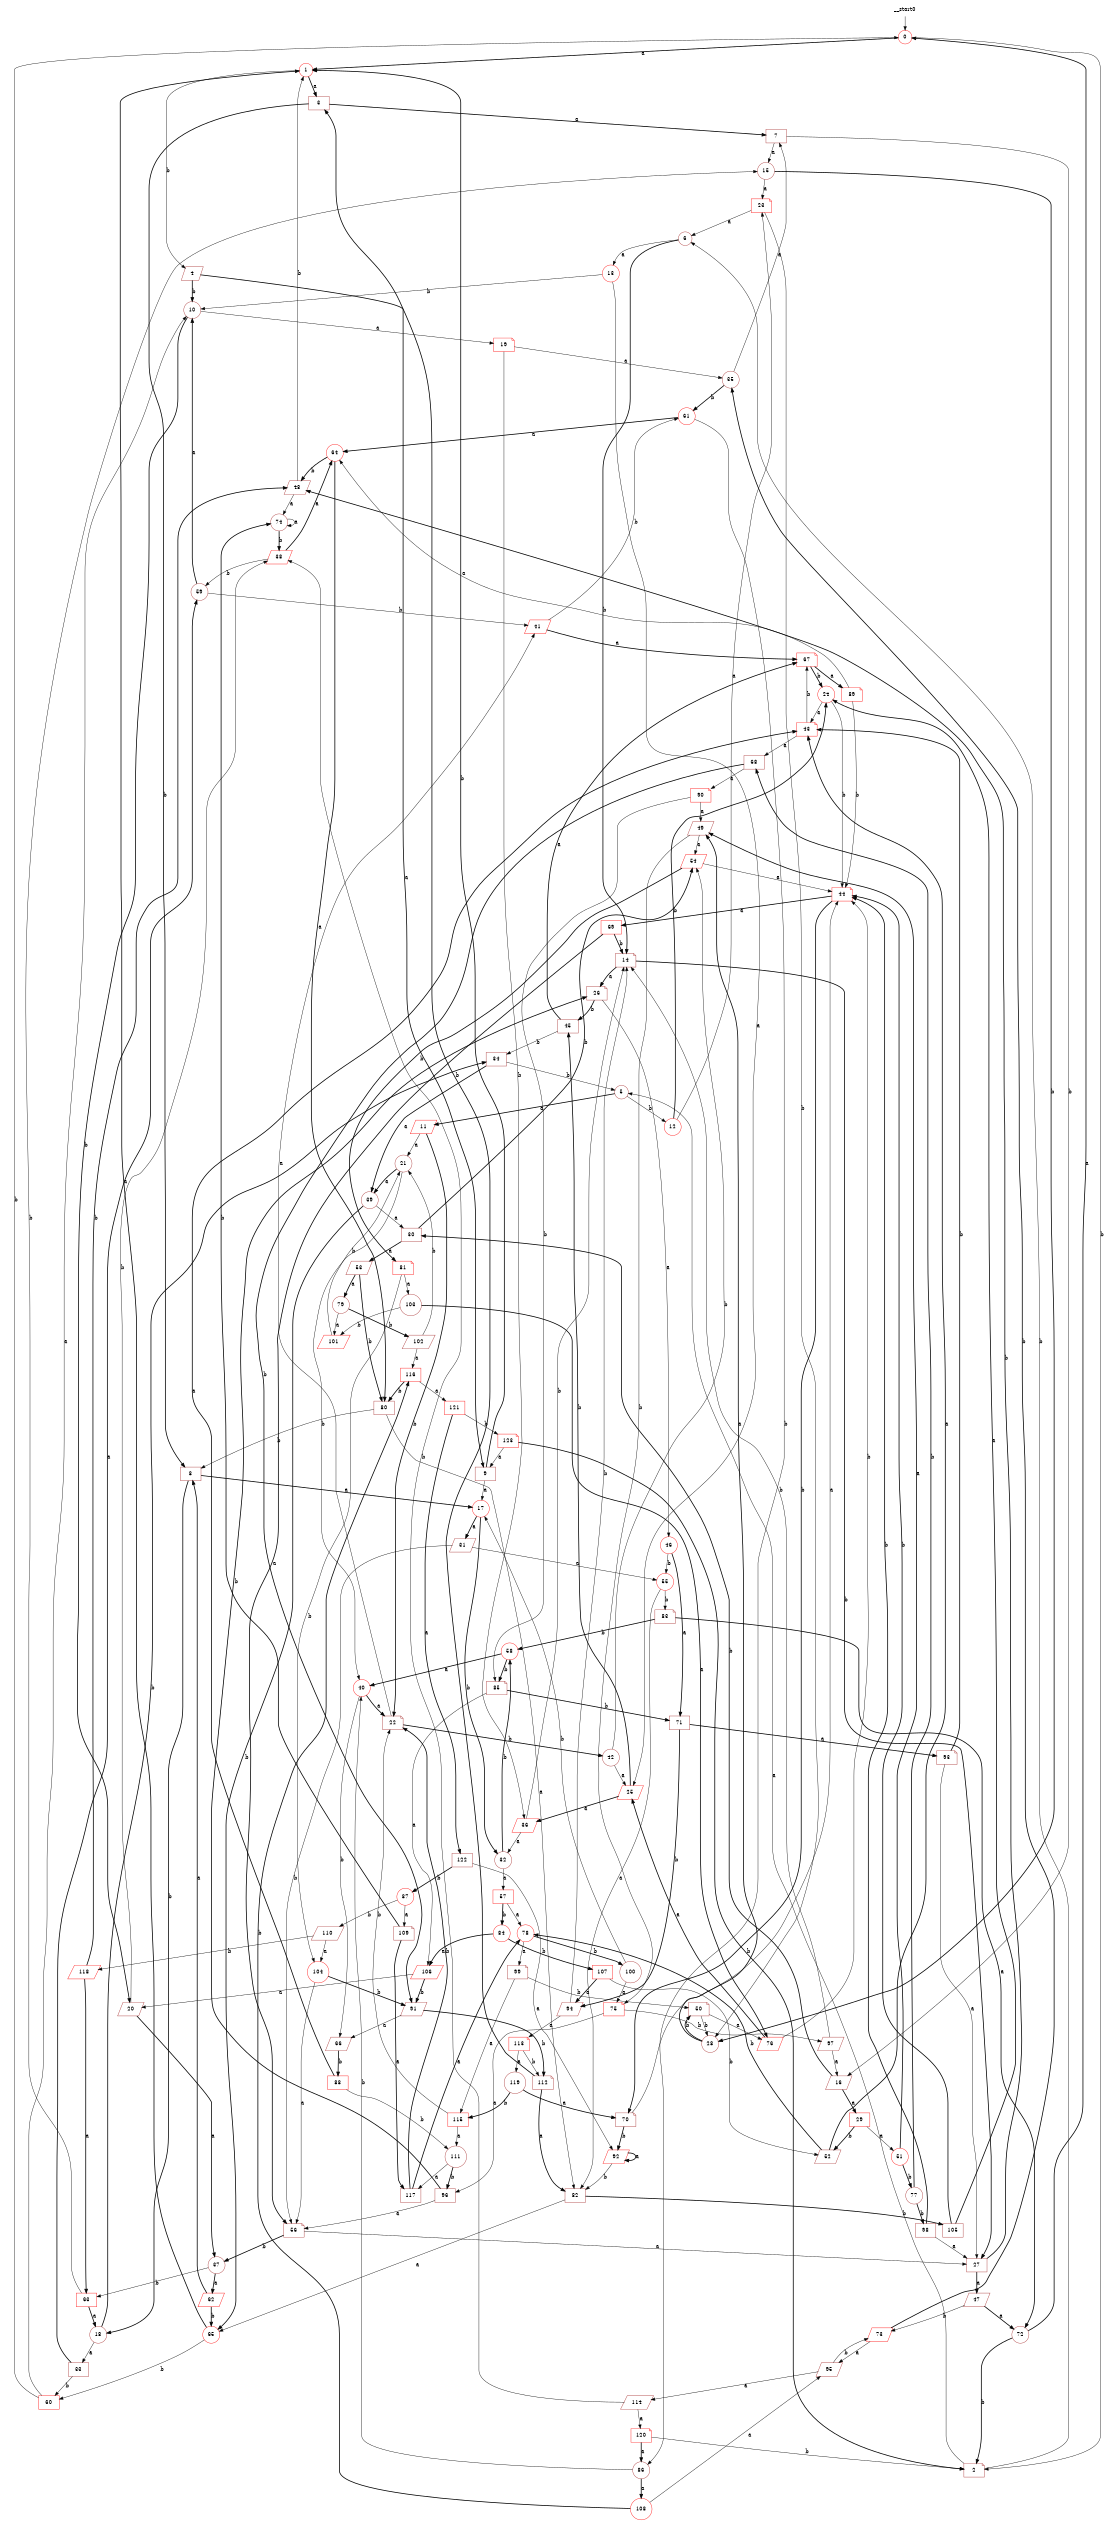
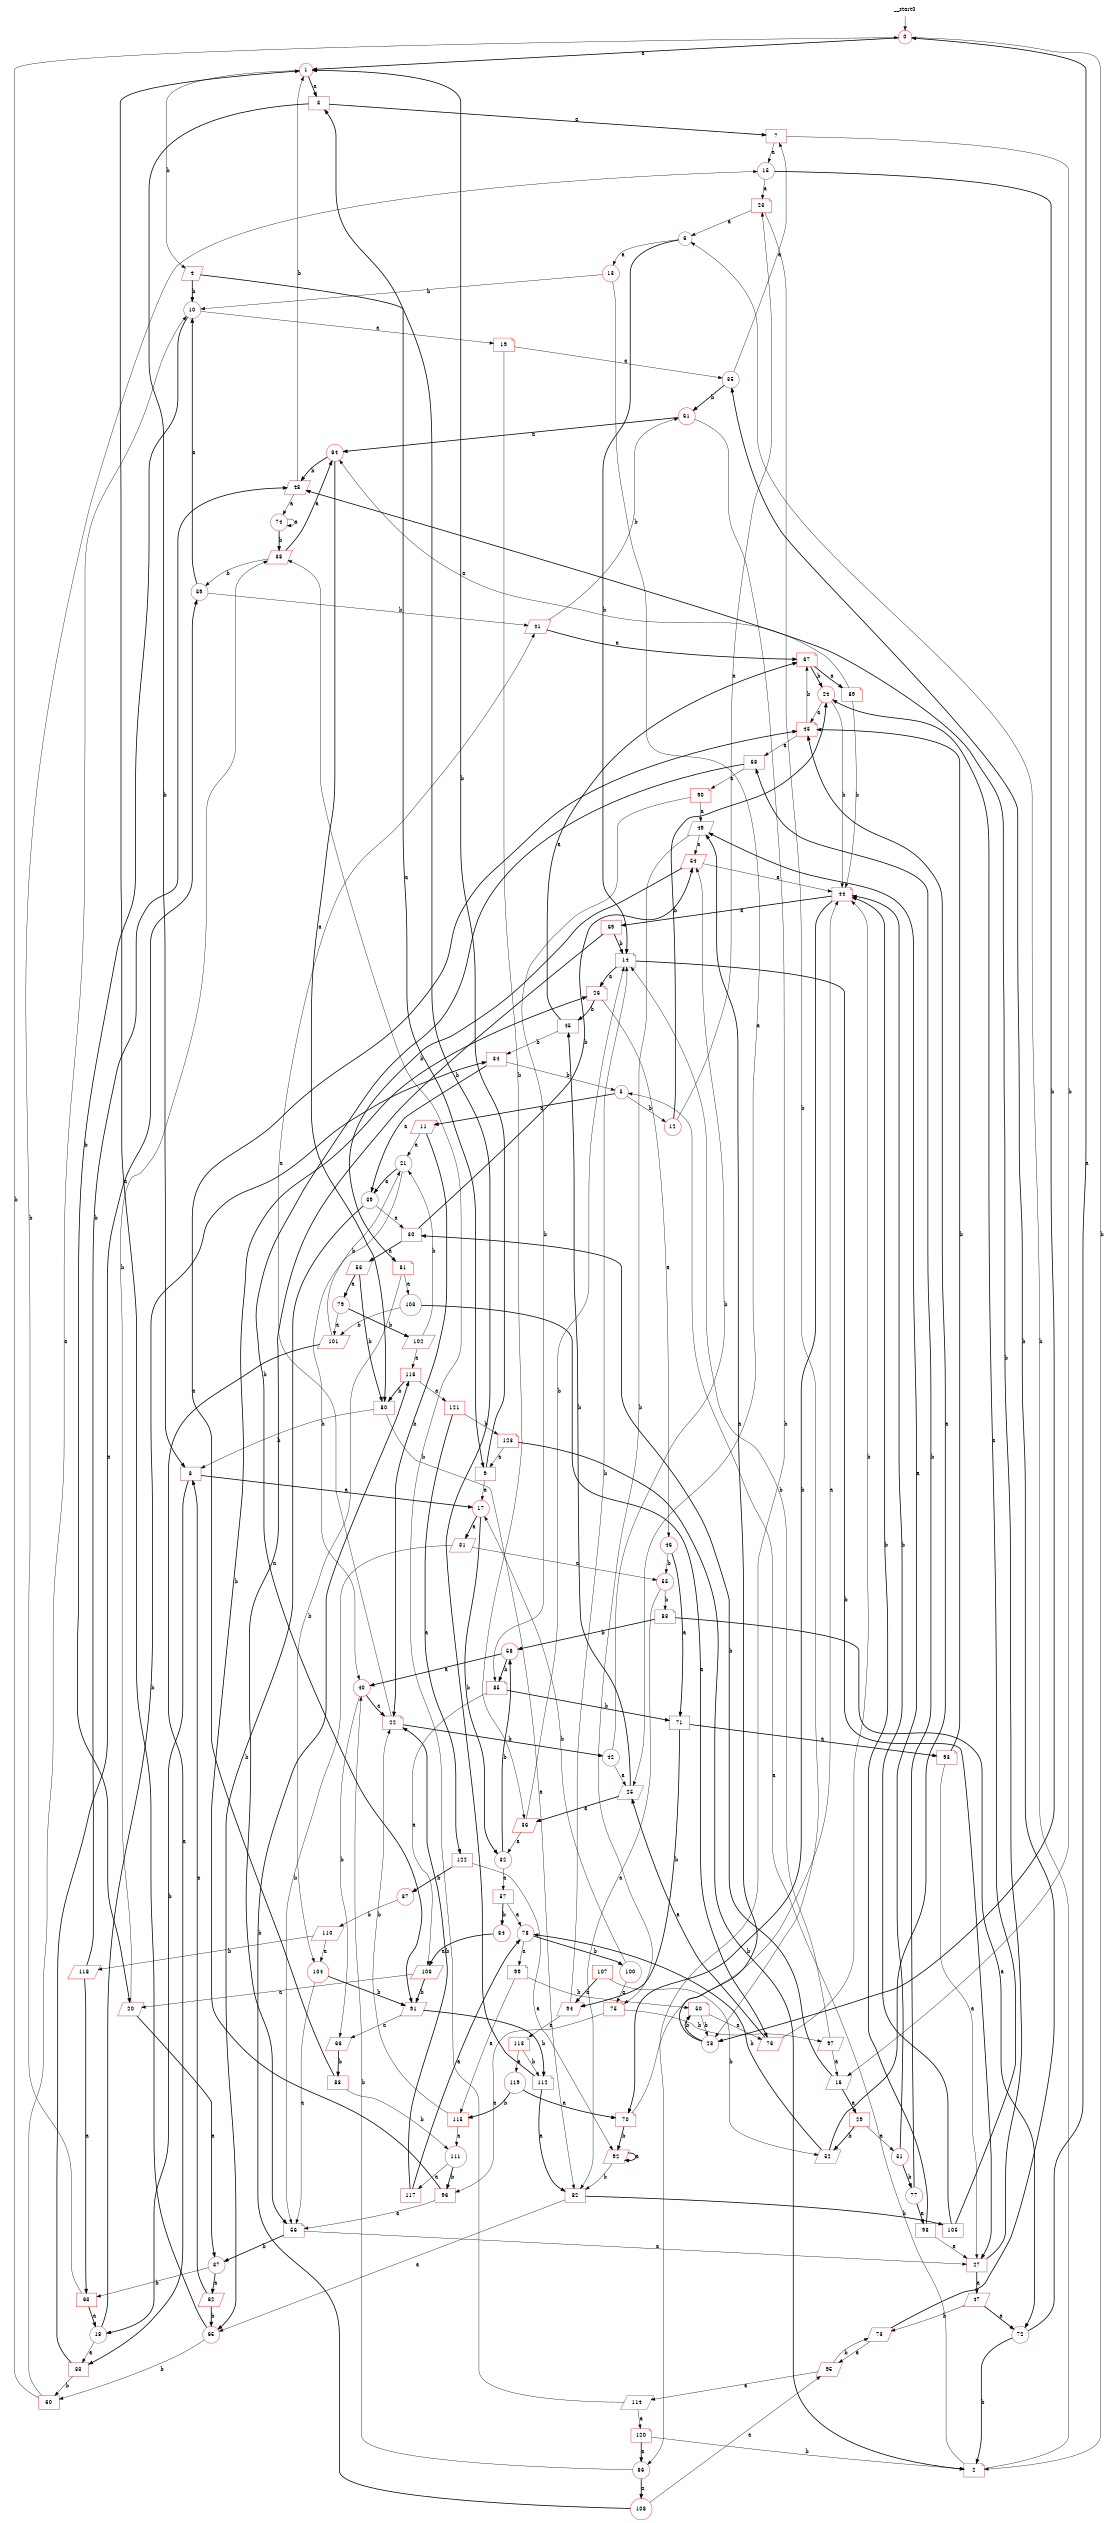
edge "101" -> "33": added, label "a"
node "109": removed
edge "84" -> "107": removed, label "b"
edge "77" -> "98": label "b" -> "a"
